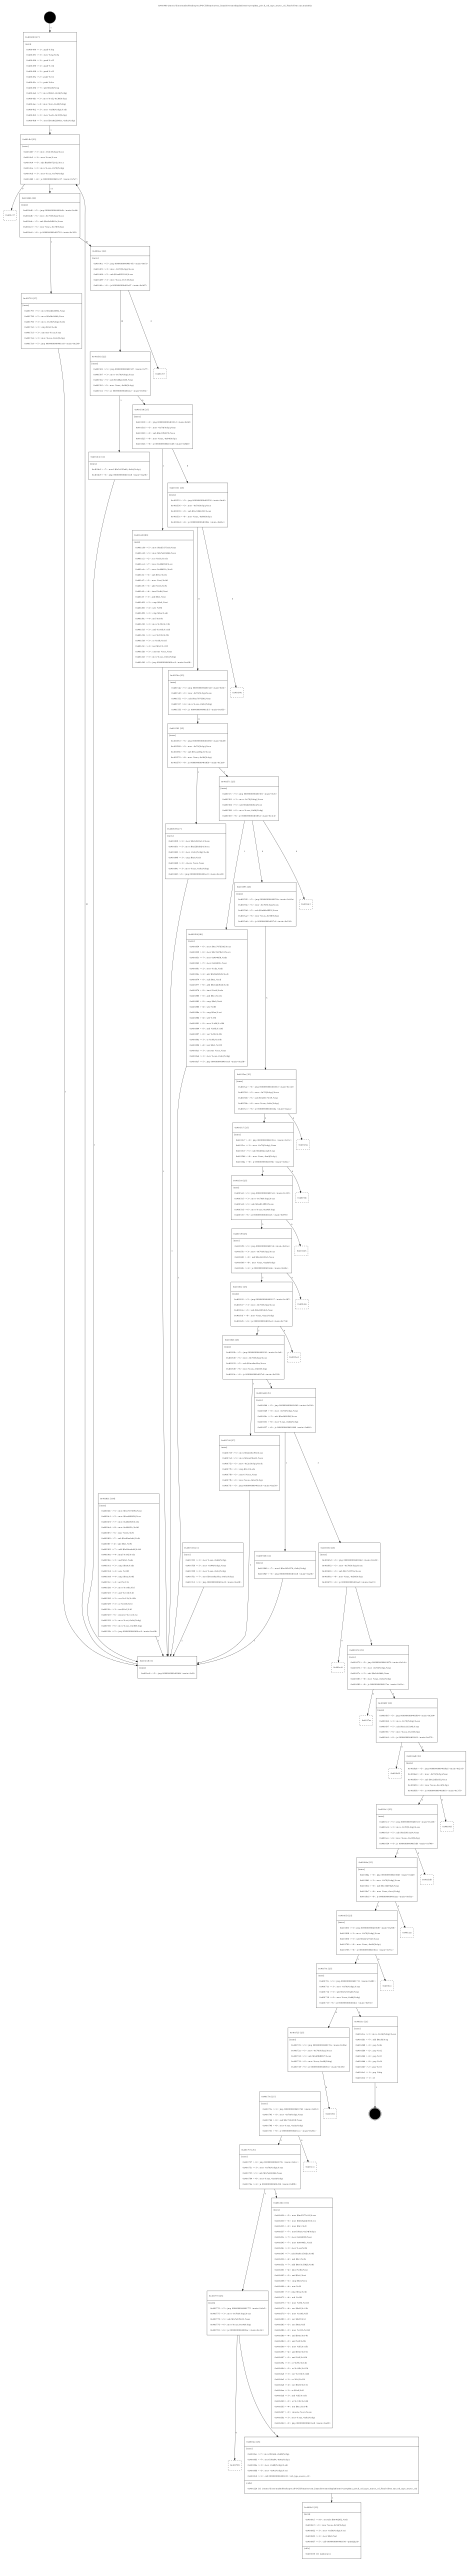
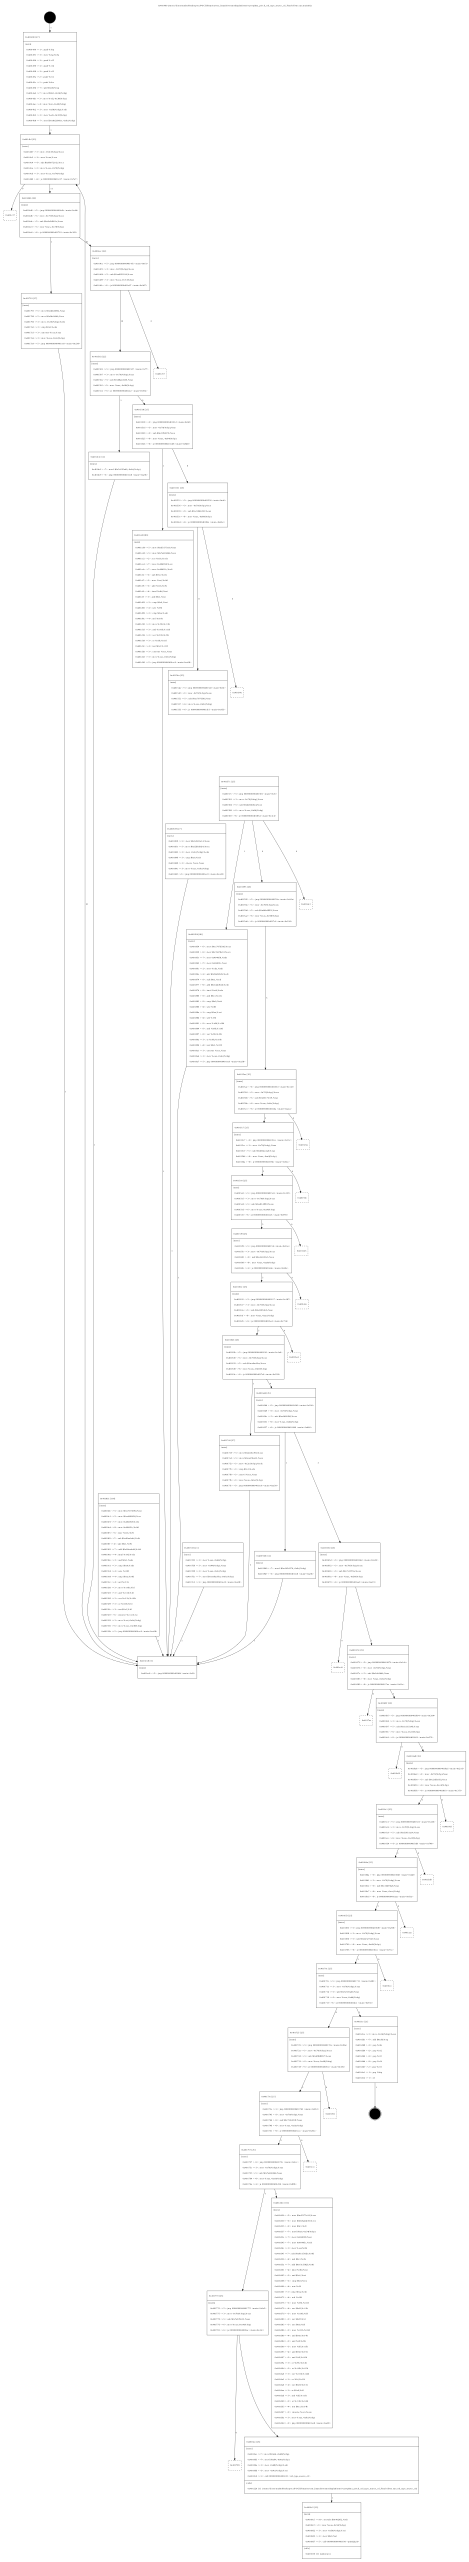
node "0x401563 [25]": removed
edge "0x401725 [25]" -> "0x40173e [25]": added, label "2"
